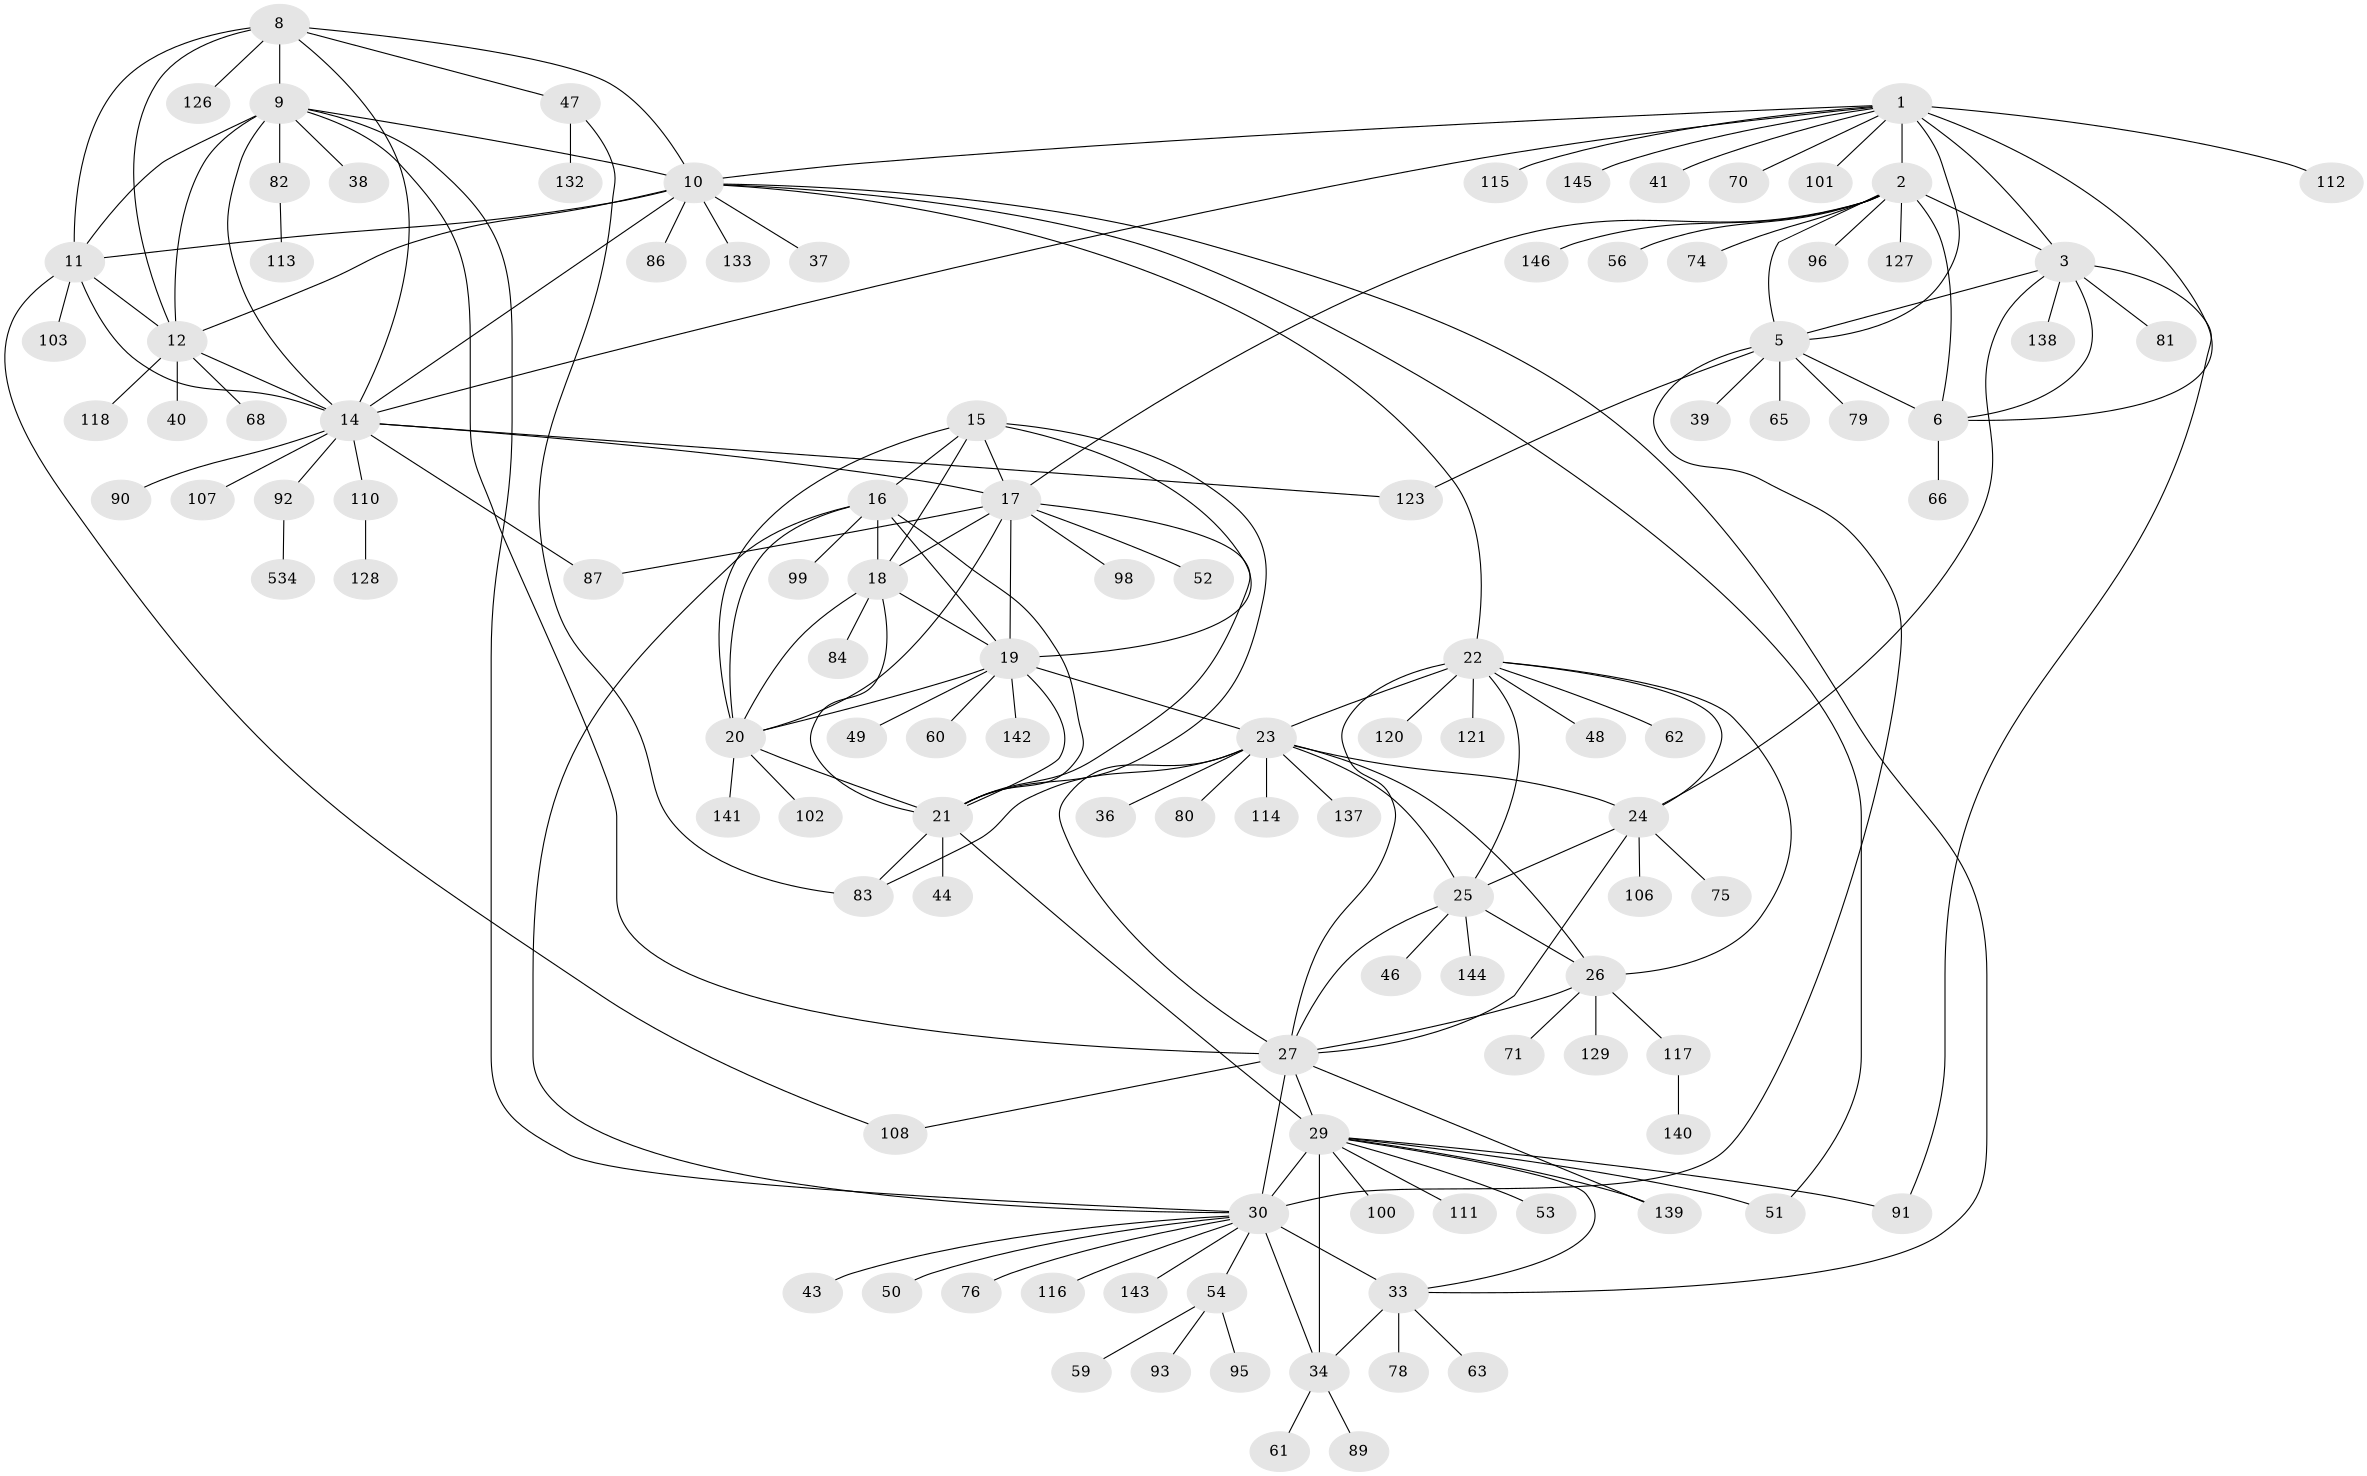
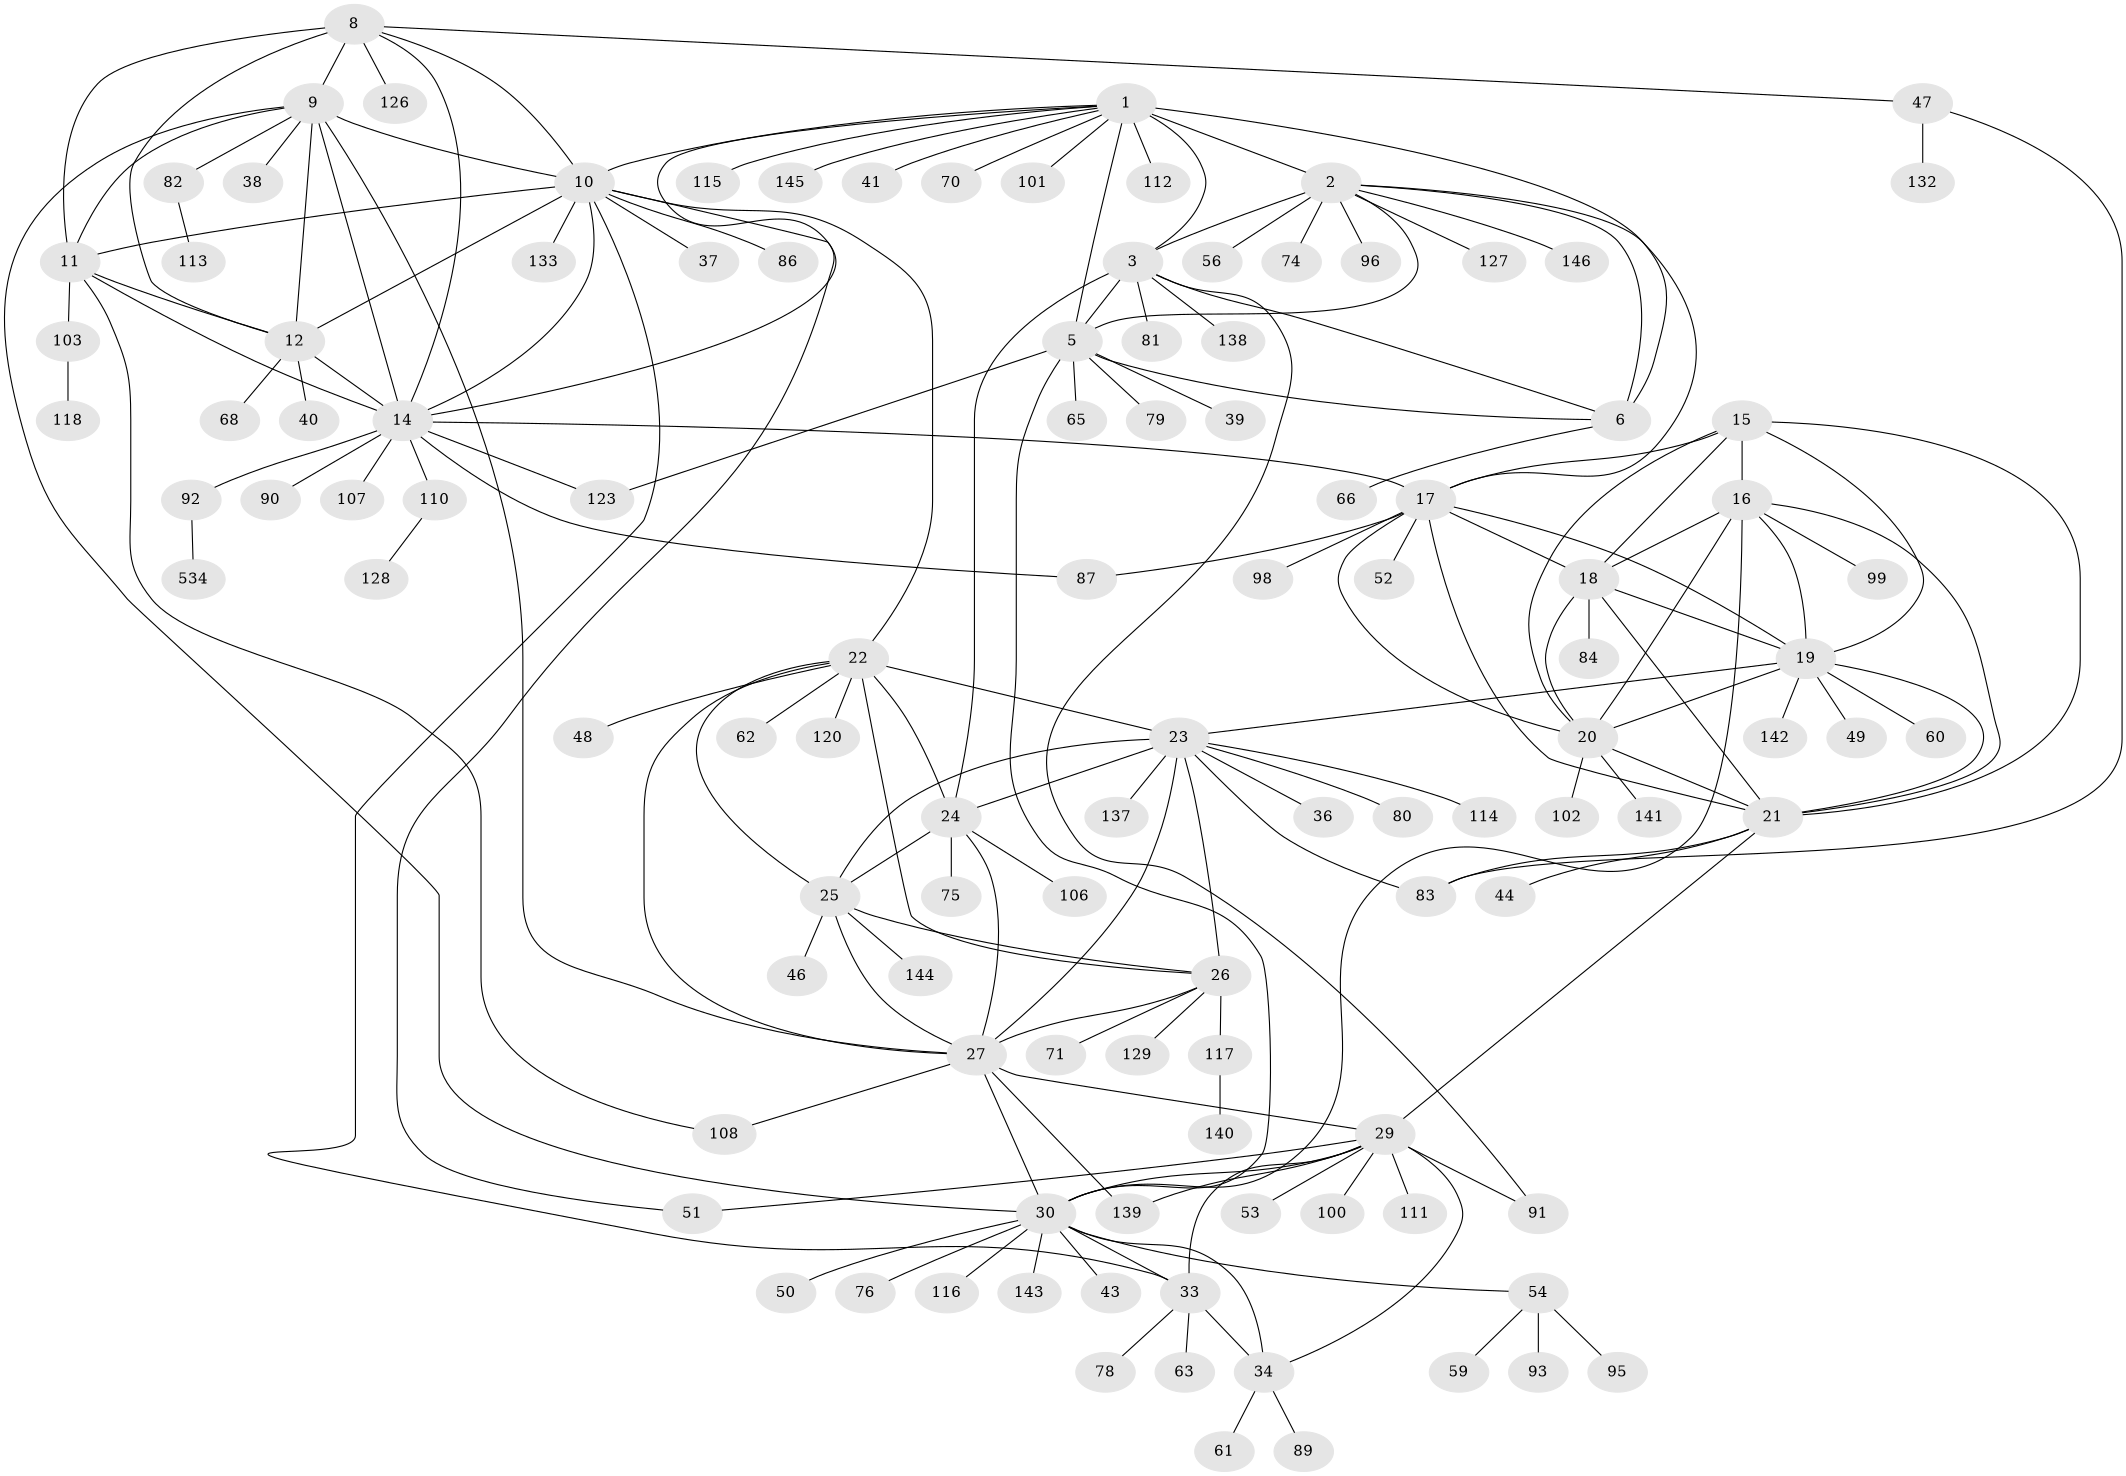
edge "12" -- "118": now "103" -- "118"
node "121": removed
